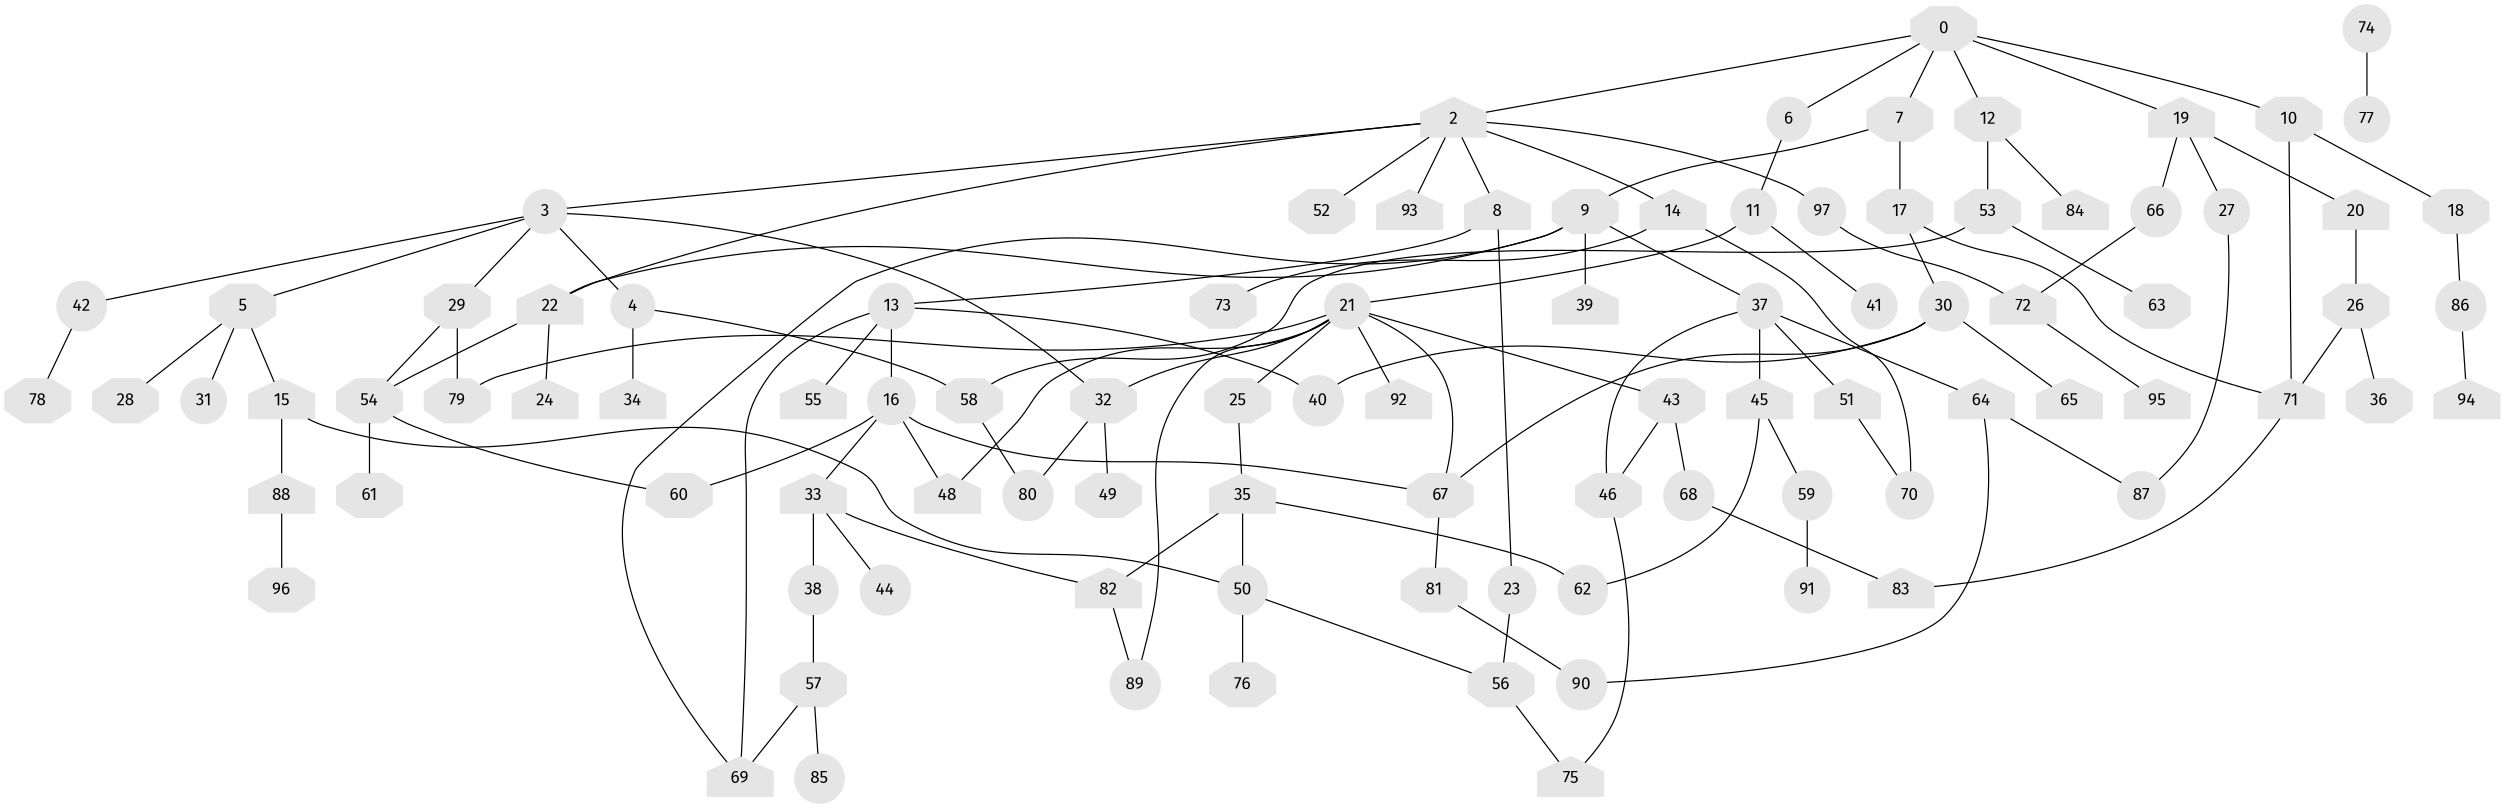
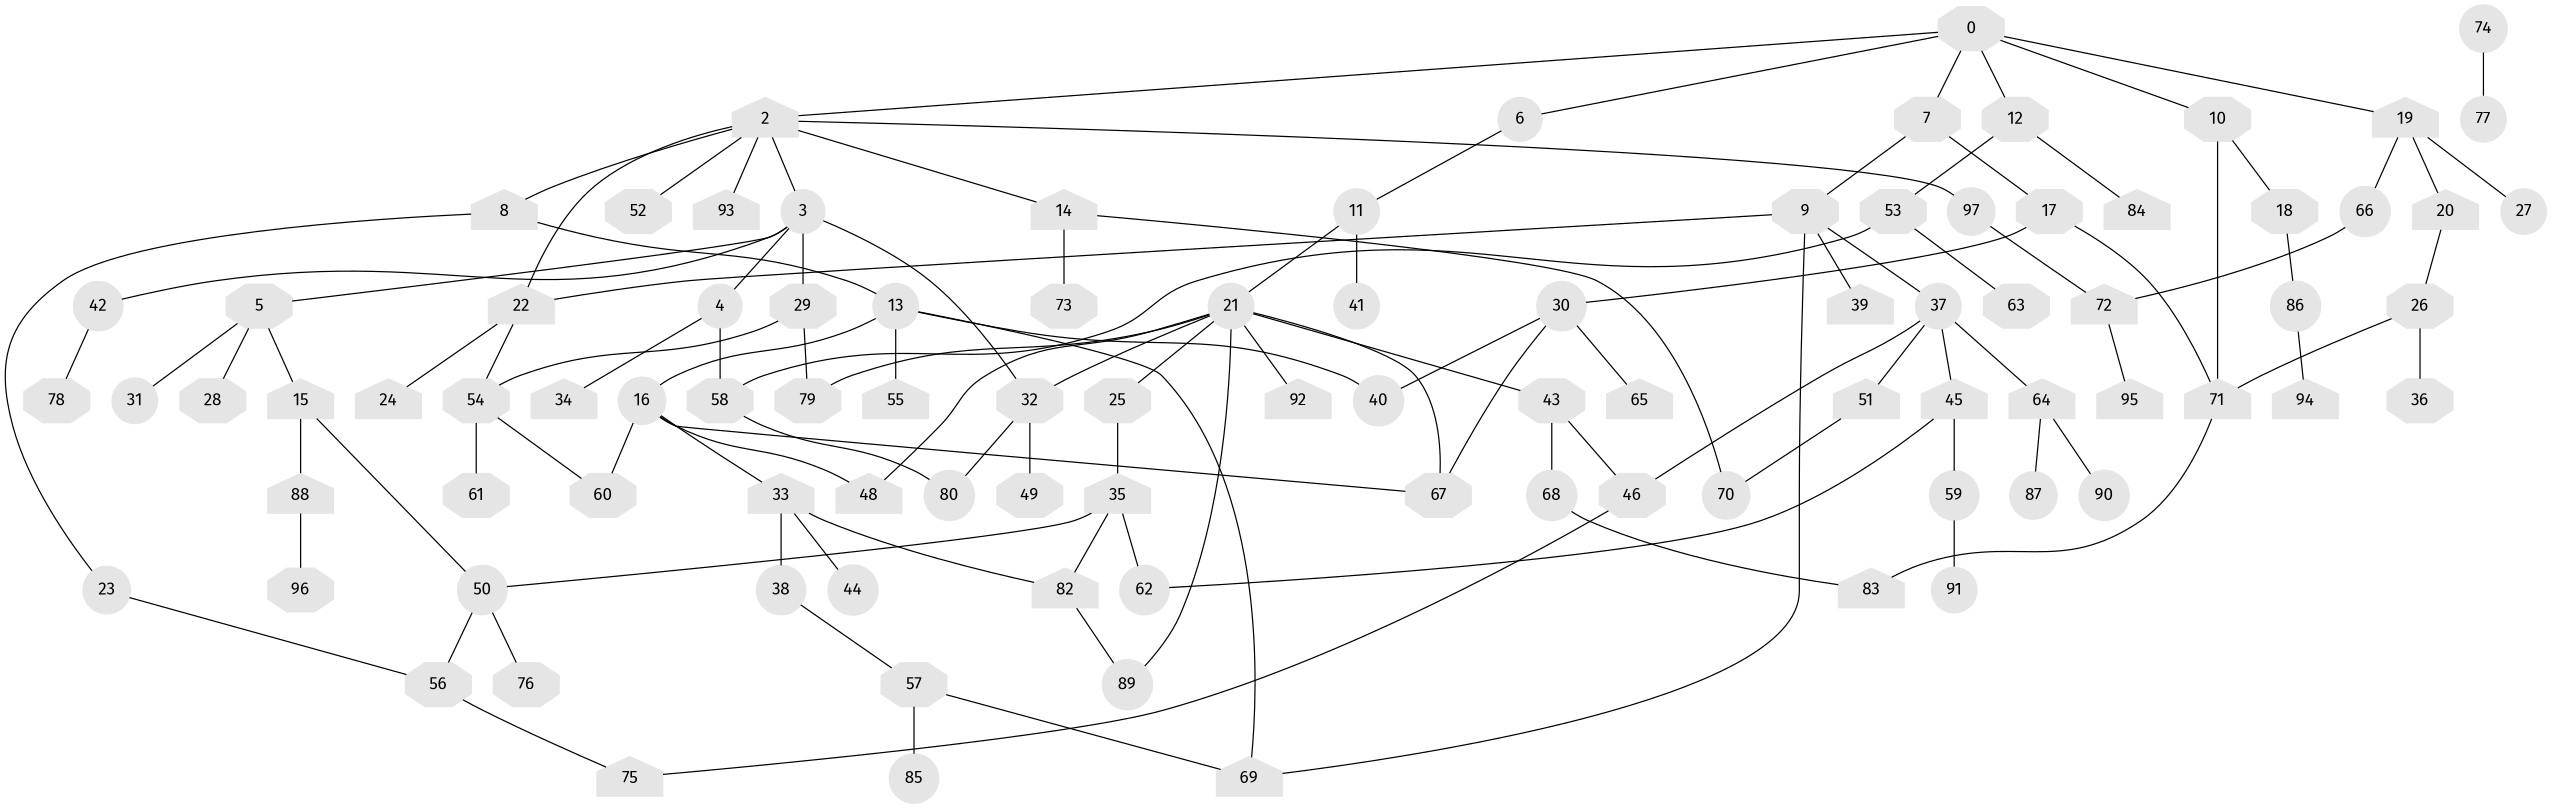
edge "27" -- "87": removed
node "81": removed
